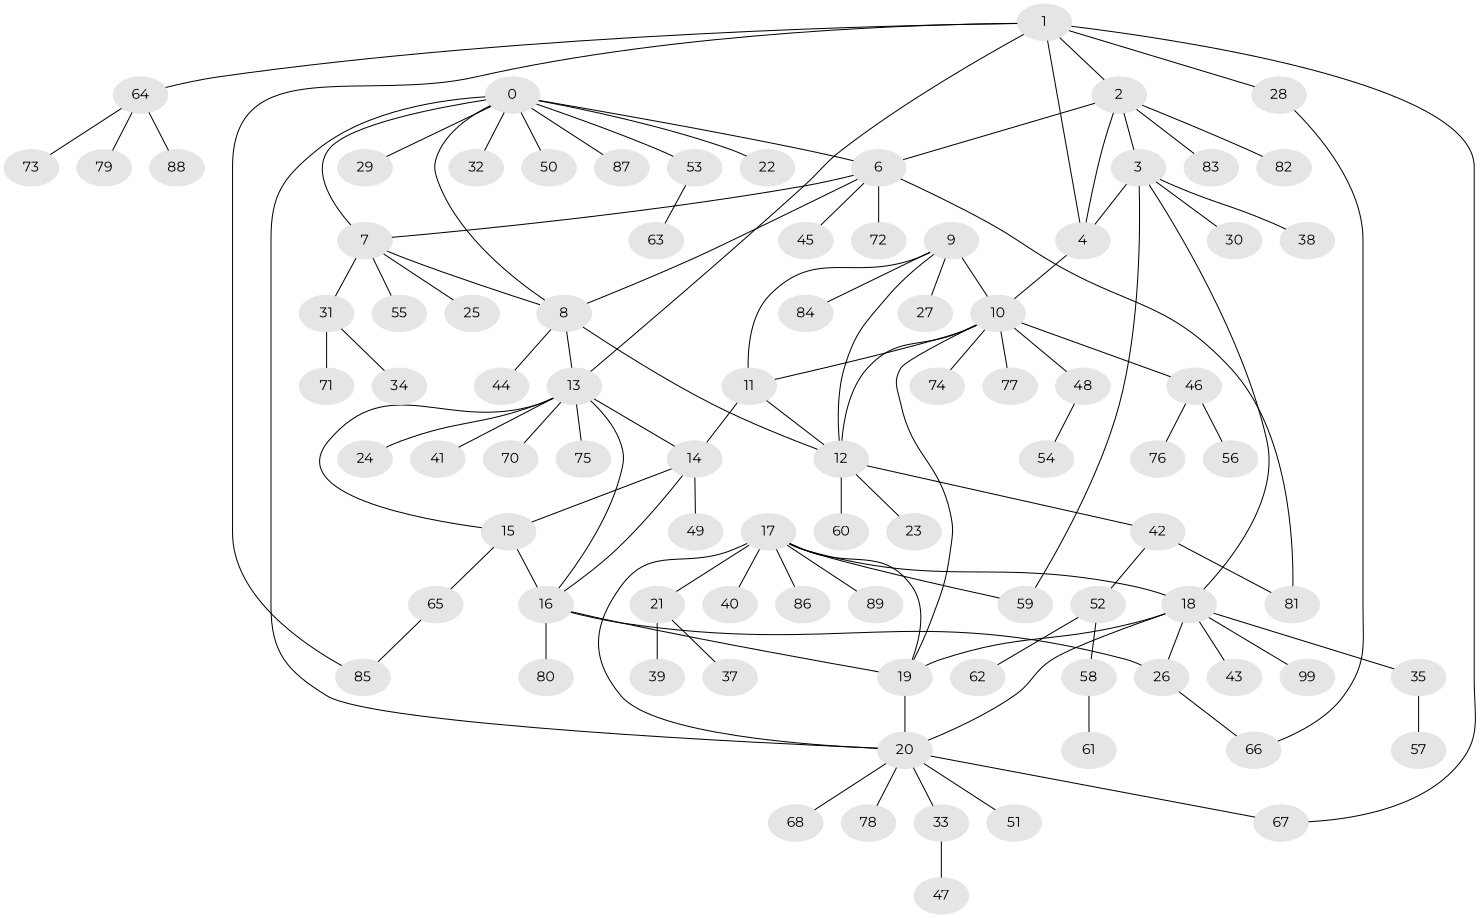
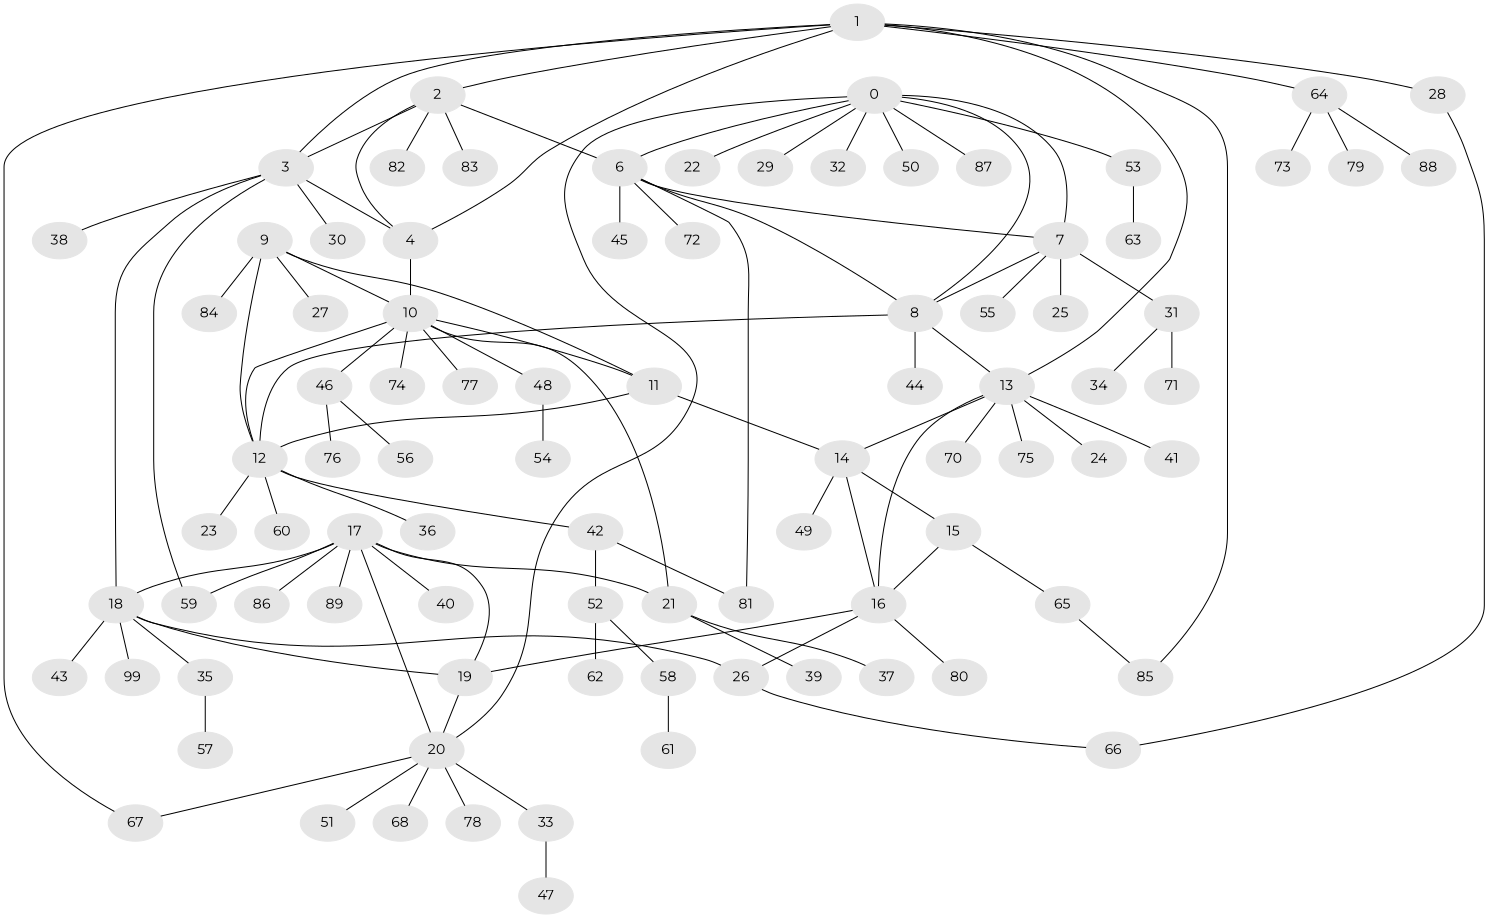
edge "1" -- "3": added
edge "13" -- "15": removed
edge "10" -- "19": now "10" -- "21"
node "36": added
edge "18" -- "20": removed
